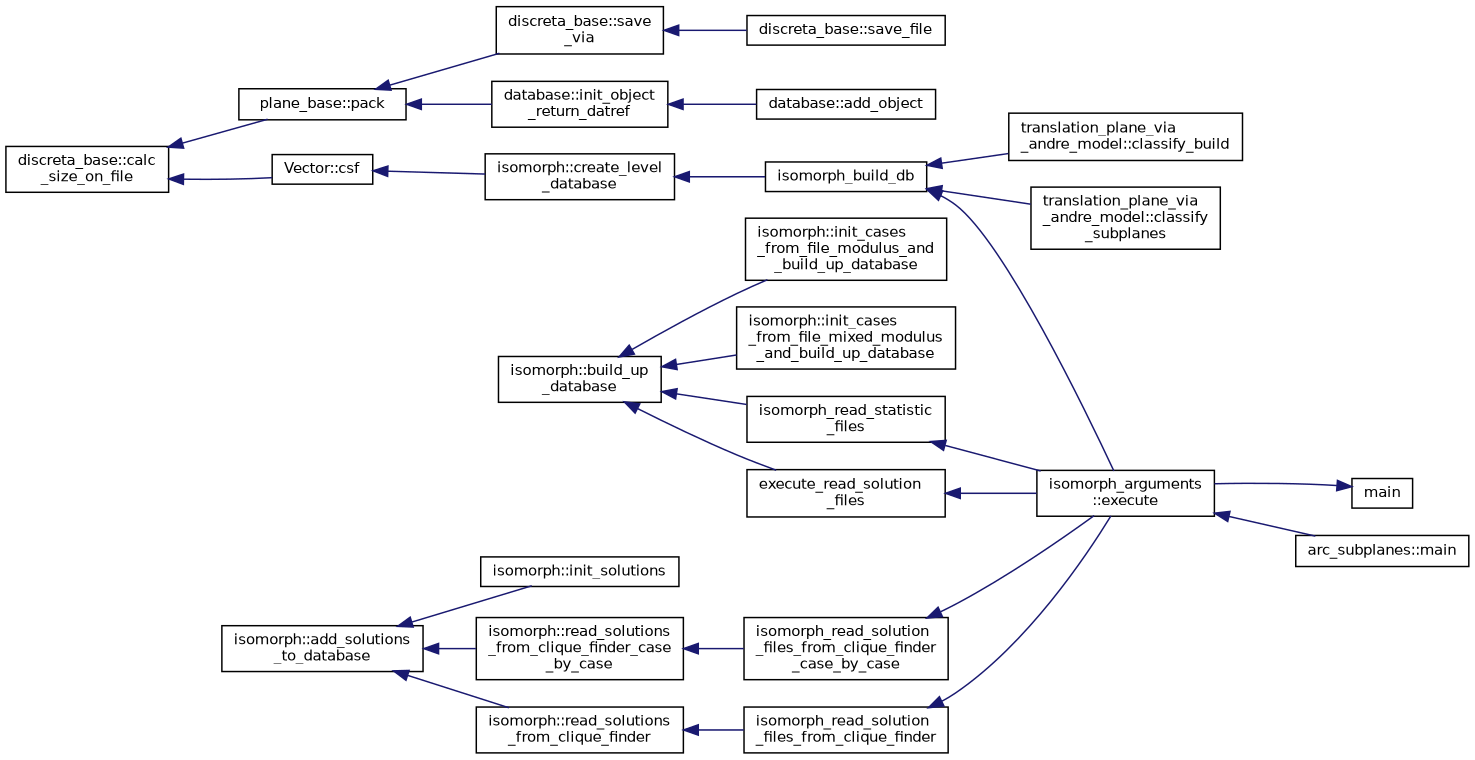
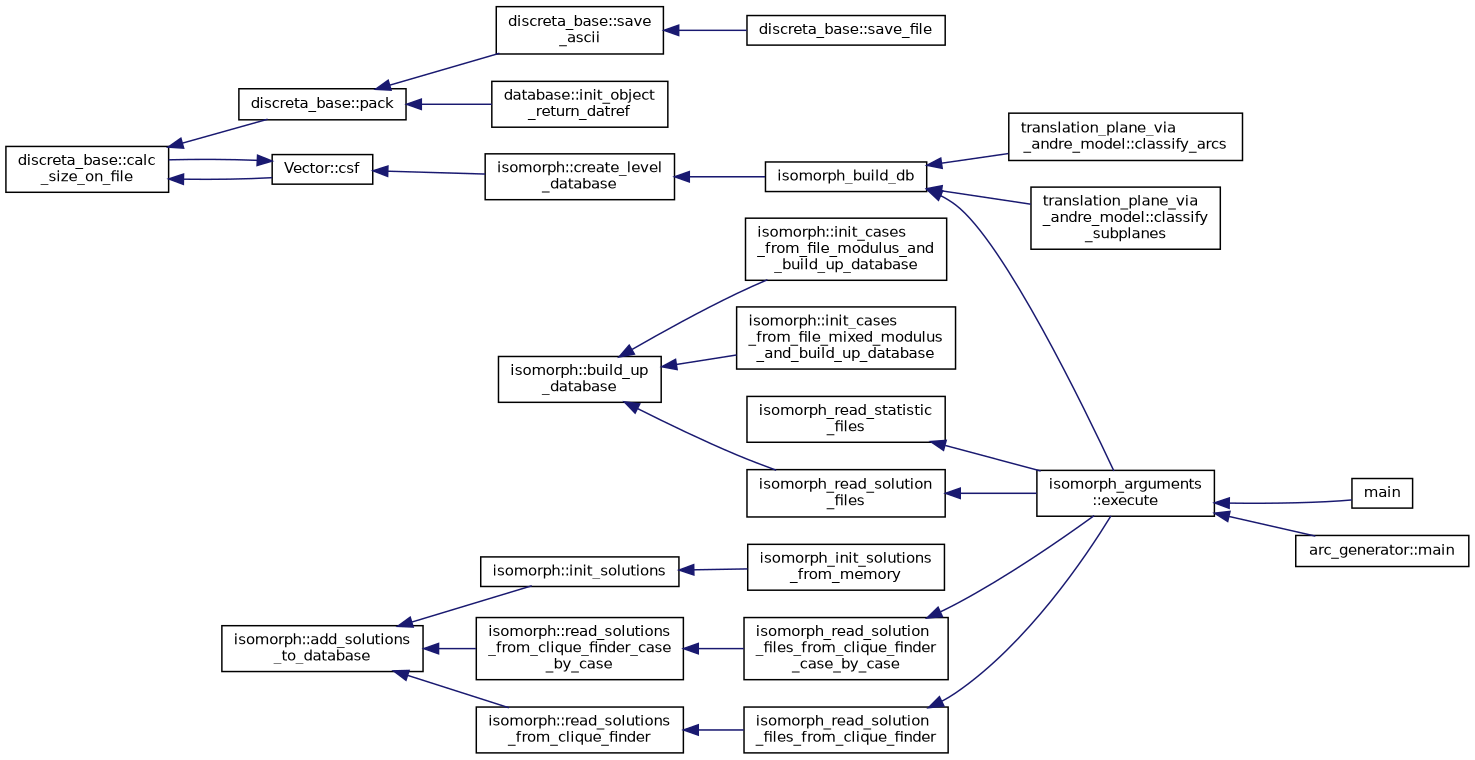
node "discreta_base::save _via": label "discreta_base::save _via" -> "discreta_base::save _ascii"
node "plane_base::pack": label "plane_base::pack" -> "discreta_base::pack"
node "database::add_object": removed
node "translation_plane_via _andre_model::classify_build": label "translation_plane_via _andre_model::classify_build" -> "translation_plane_via _andre_model::classify_arcs"
edge "discreta_base::calc _size_on_file" -> "Vector::csf": added
edge "isomorph_read_statistic _files" -> "isomorph::build_up _database": removed
edge "isomorph_arguments ::execute" -> "main": reversed
node "execute_read_solution _files": label "execute_read_solution _files" -> "isomorph_read_solution _files"
node "arc_subplanes::main": label "arc_subplanes::main" -> "arc_generator::main"
node "isomorph_init_solutions _from_memory": added
